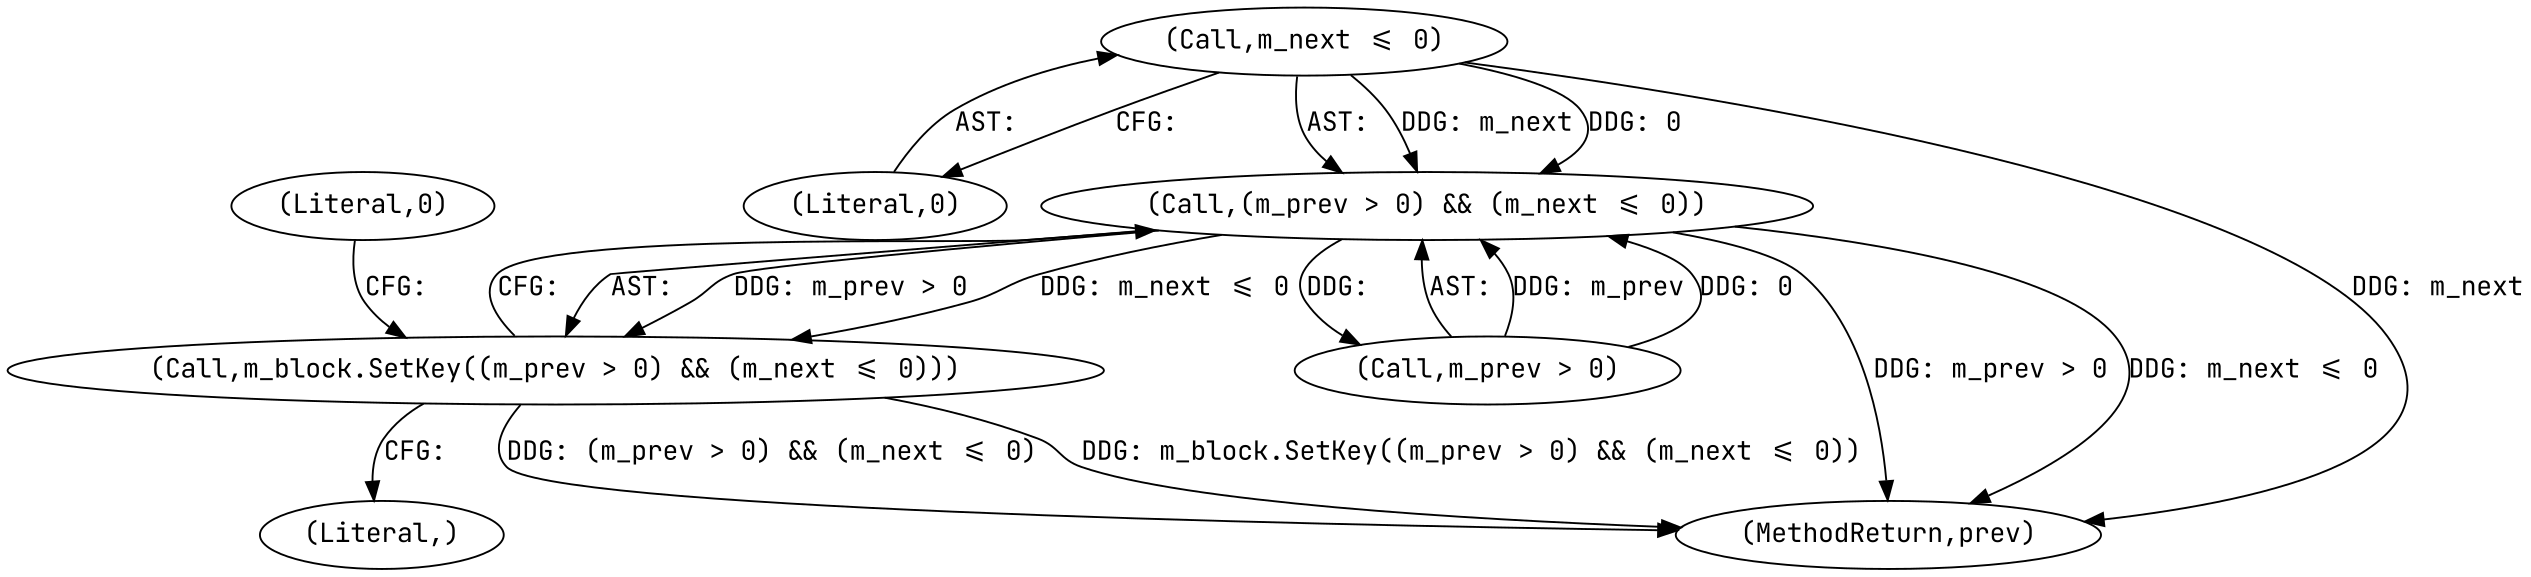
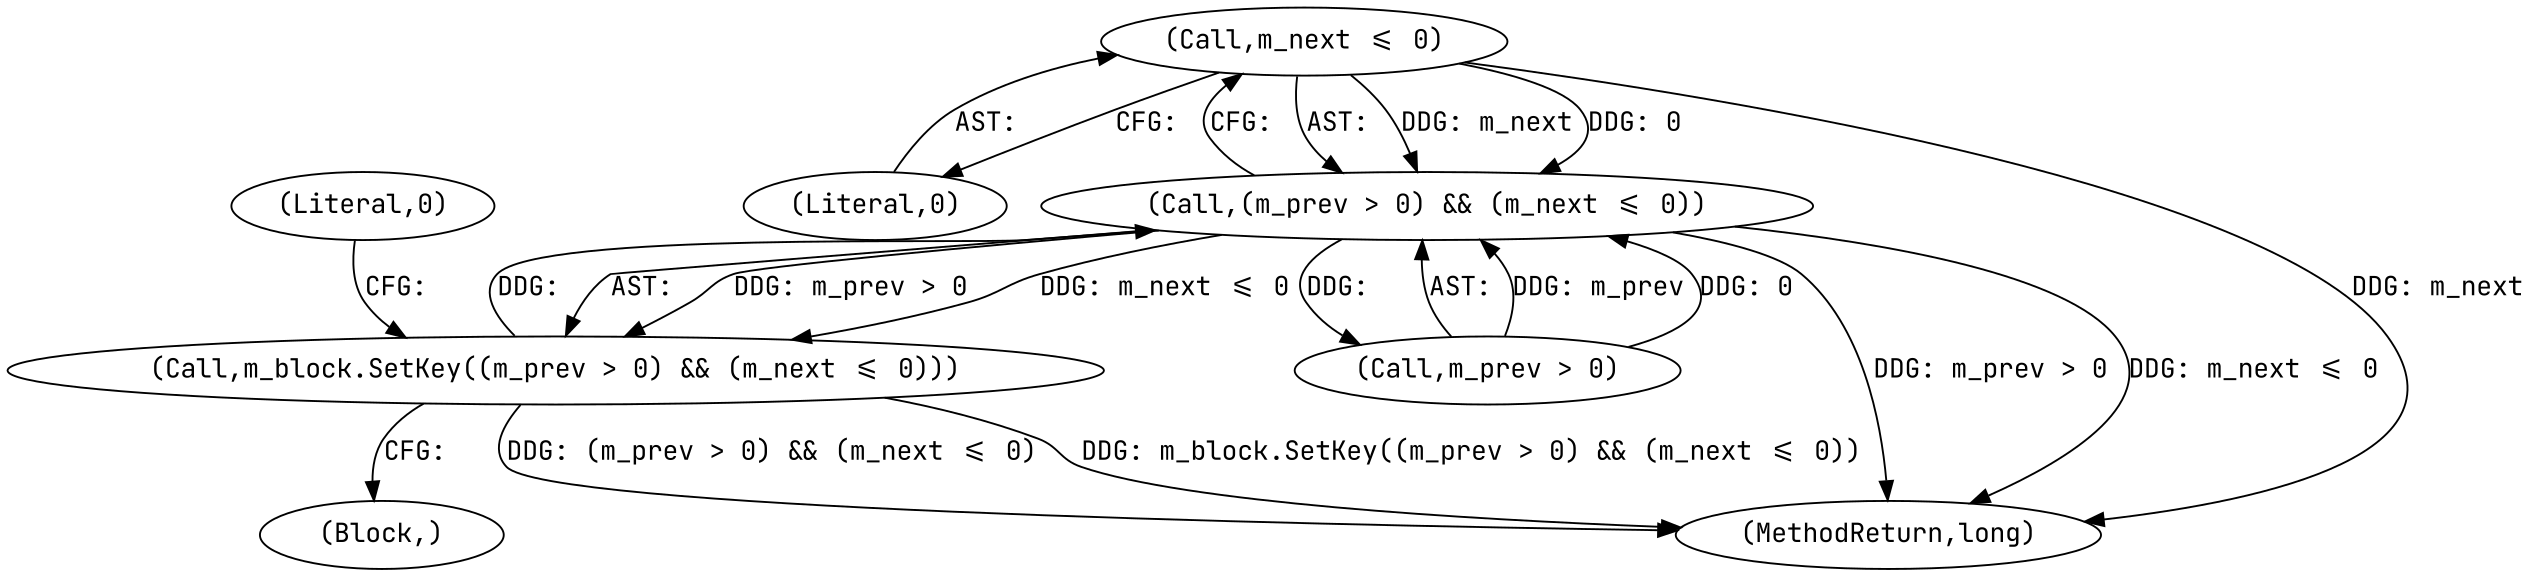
edge "(Call,(m_prev > 0) && (m_next <= 0))" -> "(Call,m_next <= 0)": added, label "CFG:"
edge "(Call,m_block.SetKey((m_prev > 0) && (m_next <= 0)))" -> "(Call,(m_prev > 0) && (m_next <= 0))": label "CFG: " -> "DDG: "
node "(Literal,)": label "(Literal,)" -> "(Block,)"
node "(MethodReturn,prev)": label "(MethodReturn,prev)" -> "(MethodReturn,long)"
